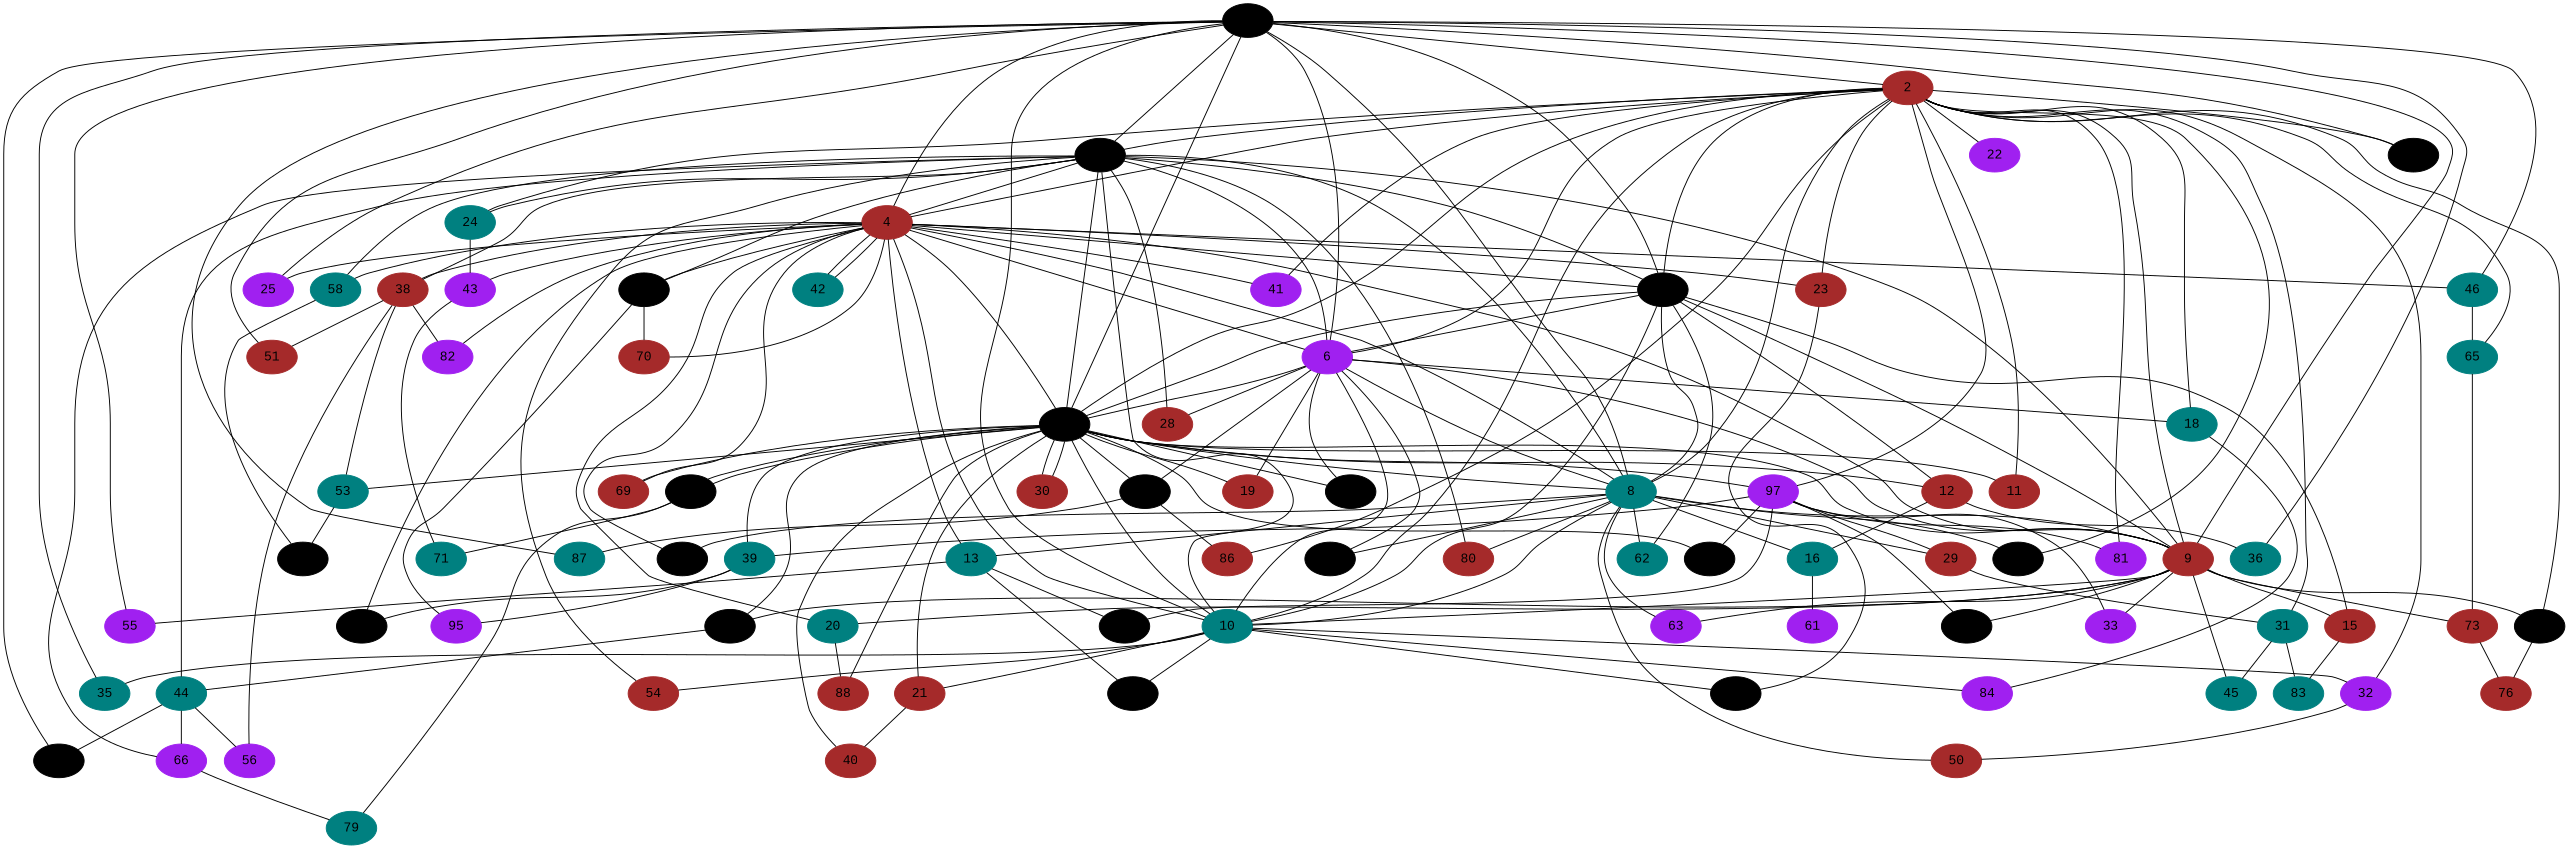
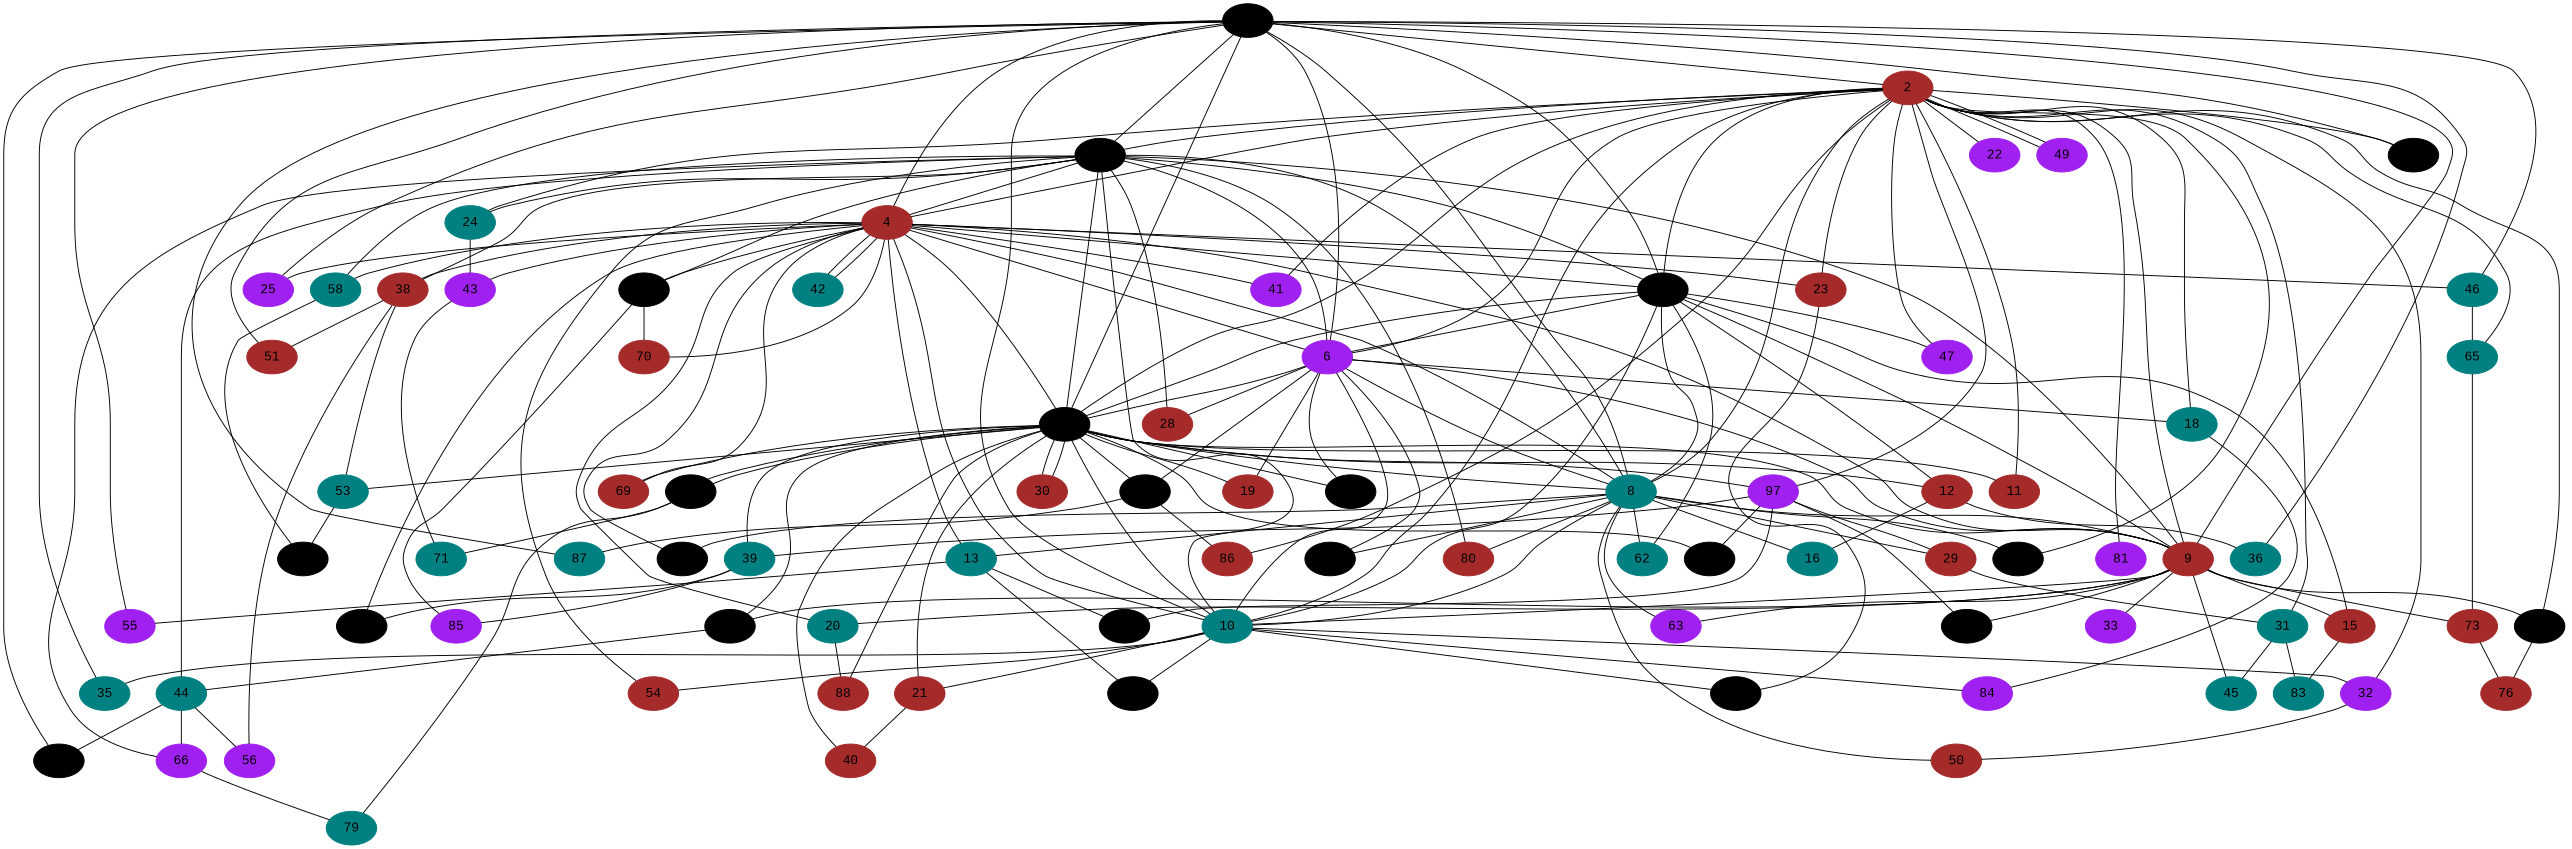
node "49": added
node "82": removed
node "47": added
edge "97" -- "81": removed
edge "97" -- "33": removed
node "95": label "95" -> "85"
node "61": removed
